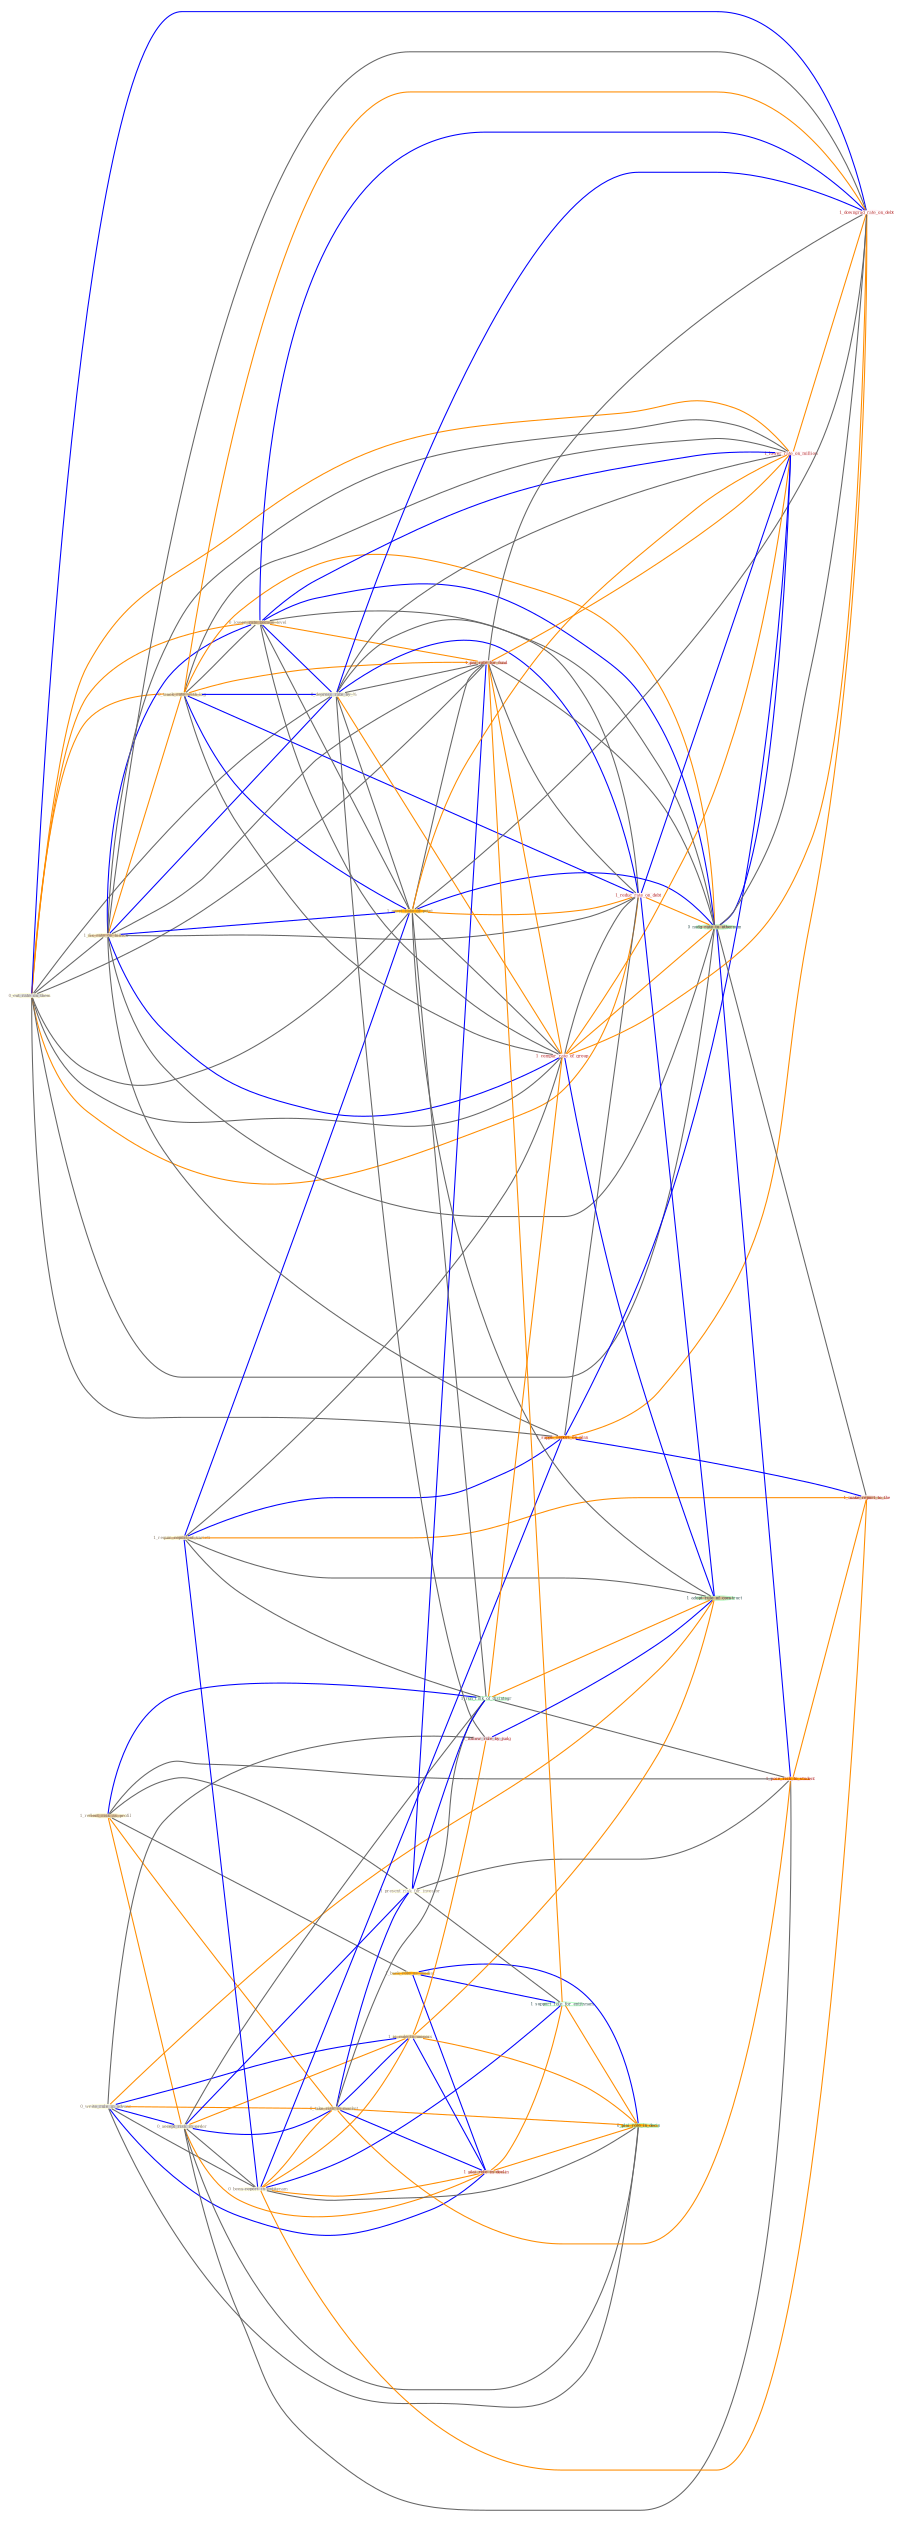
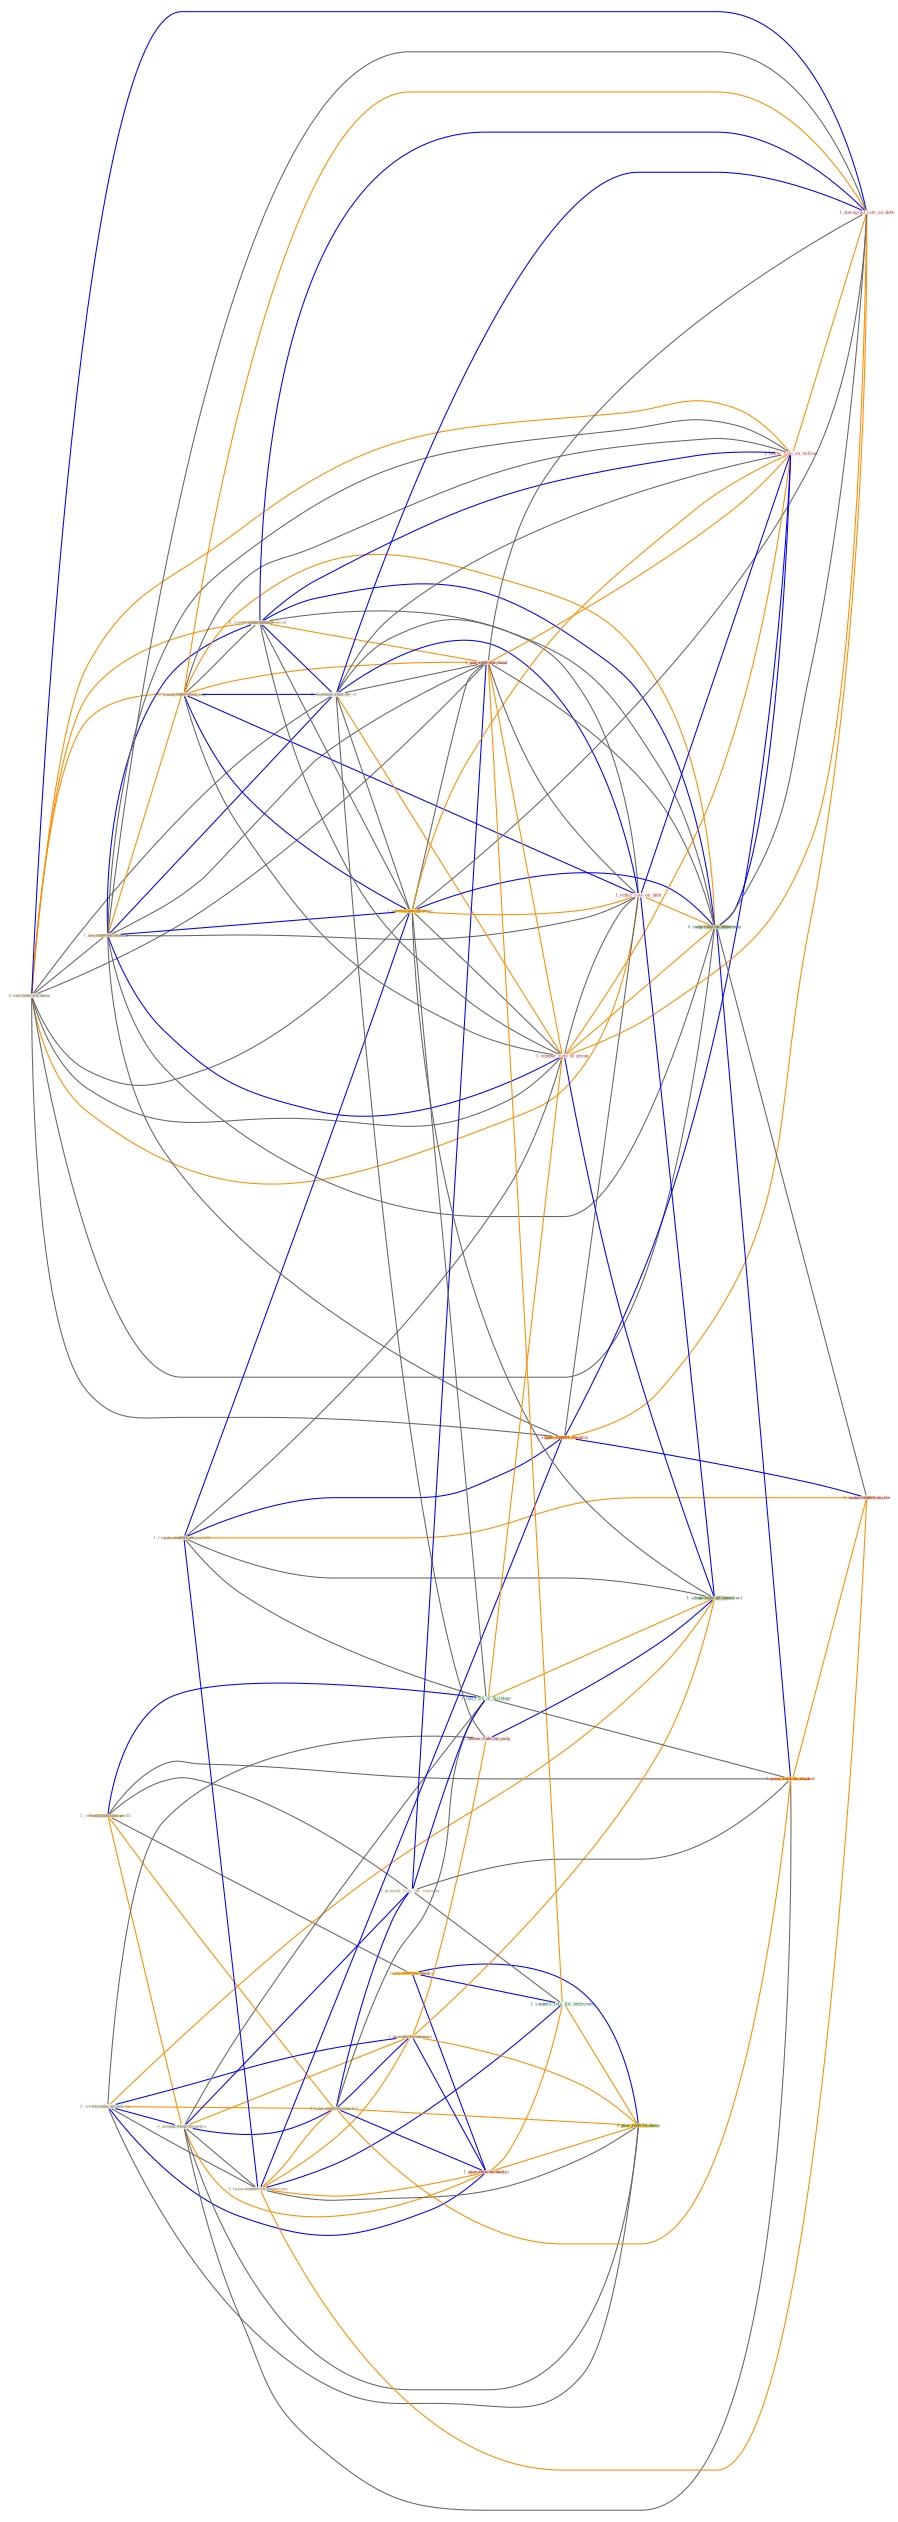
node "7_follow_rule_by_judg": label "7_follow_rule_by_judg" -> "1_follow_rule_by_judg"
